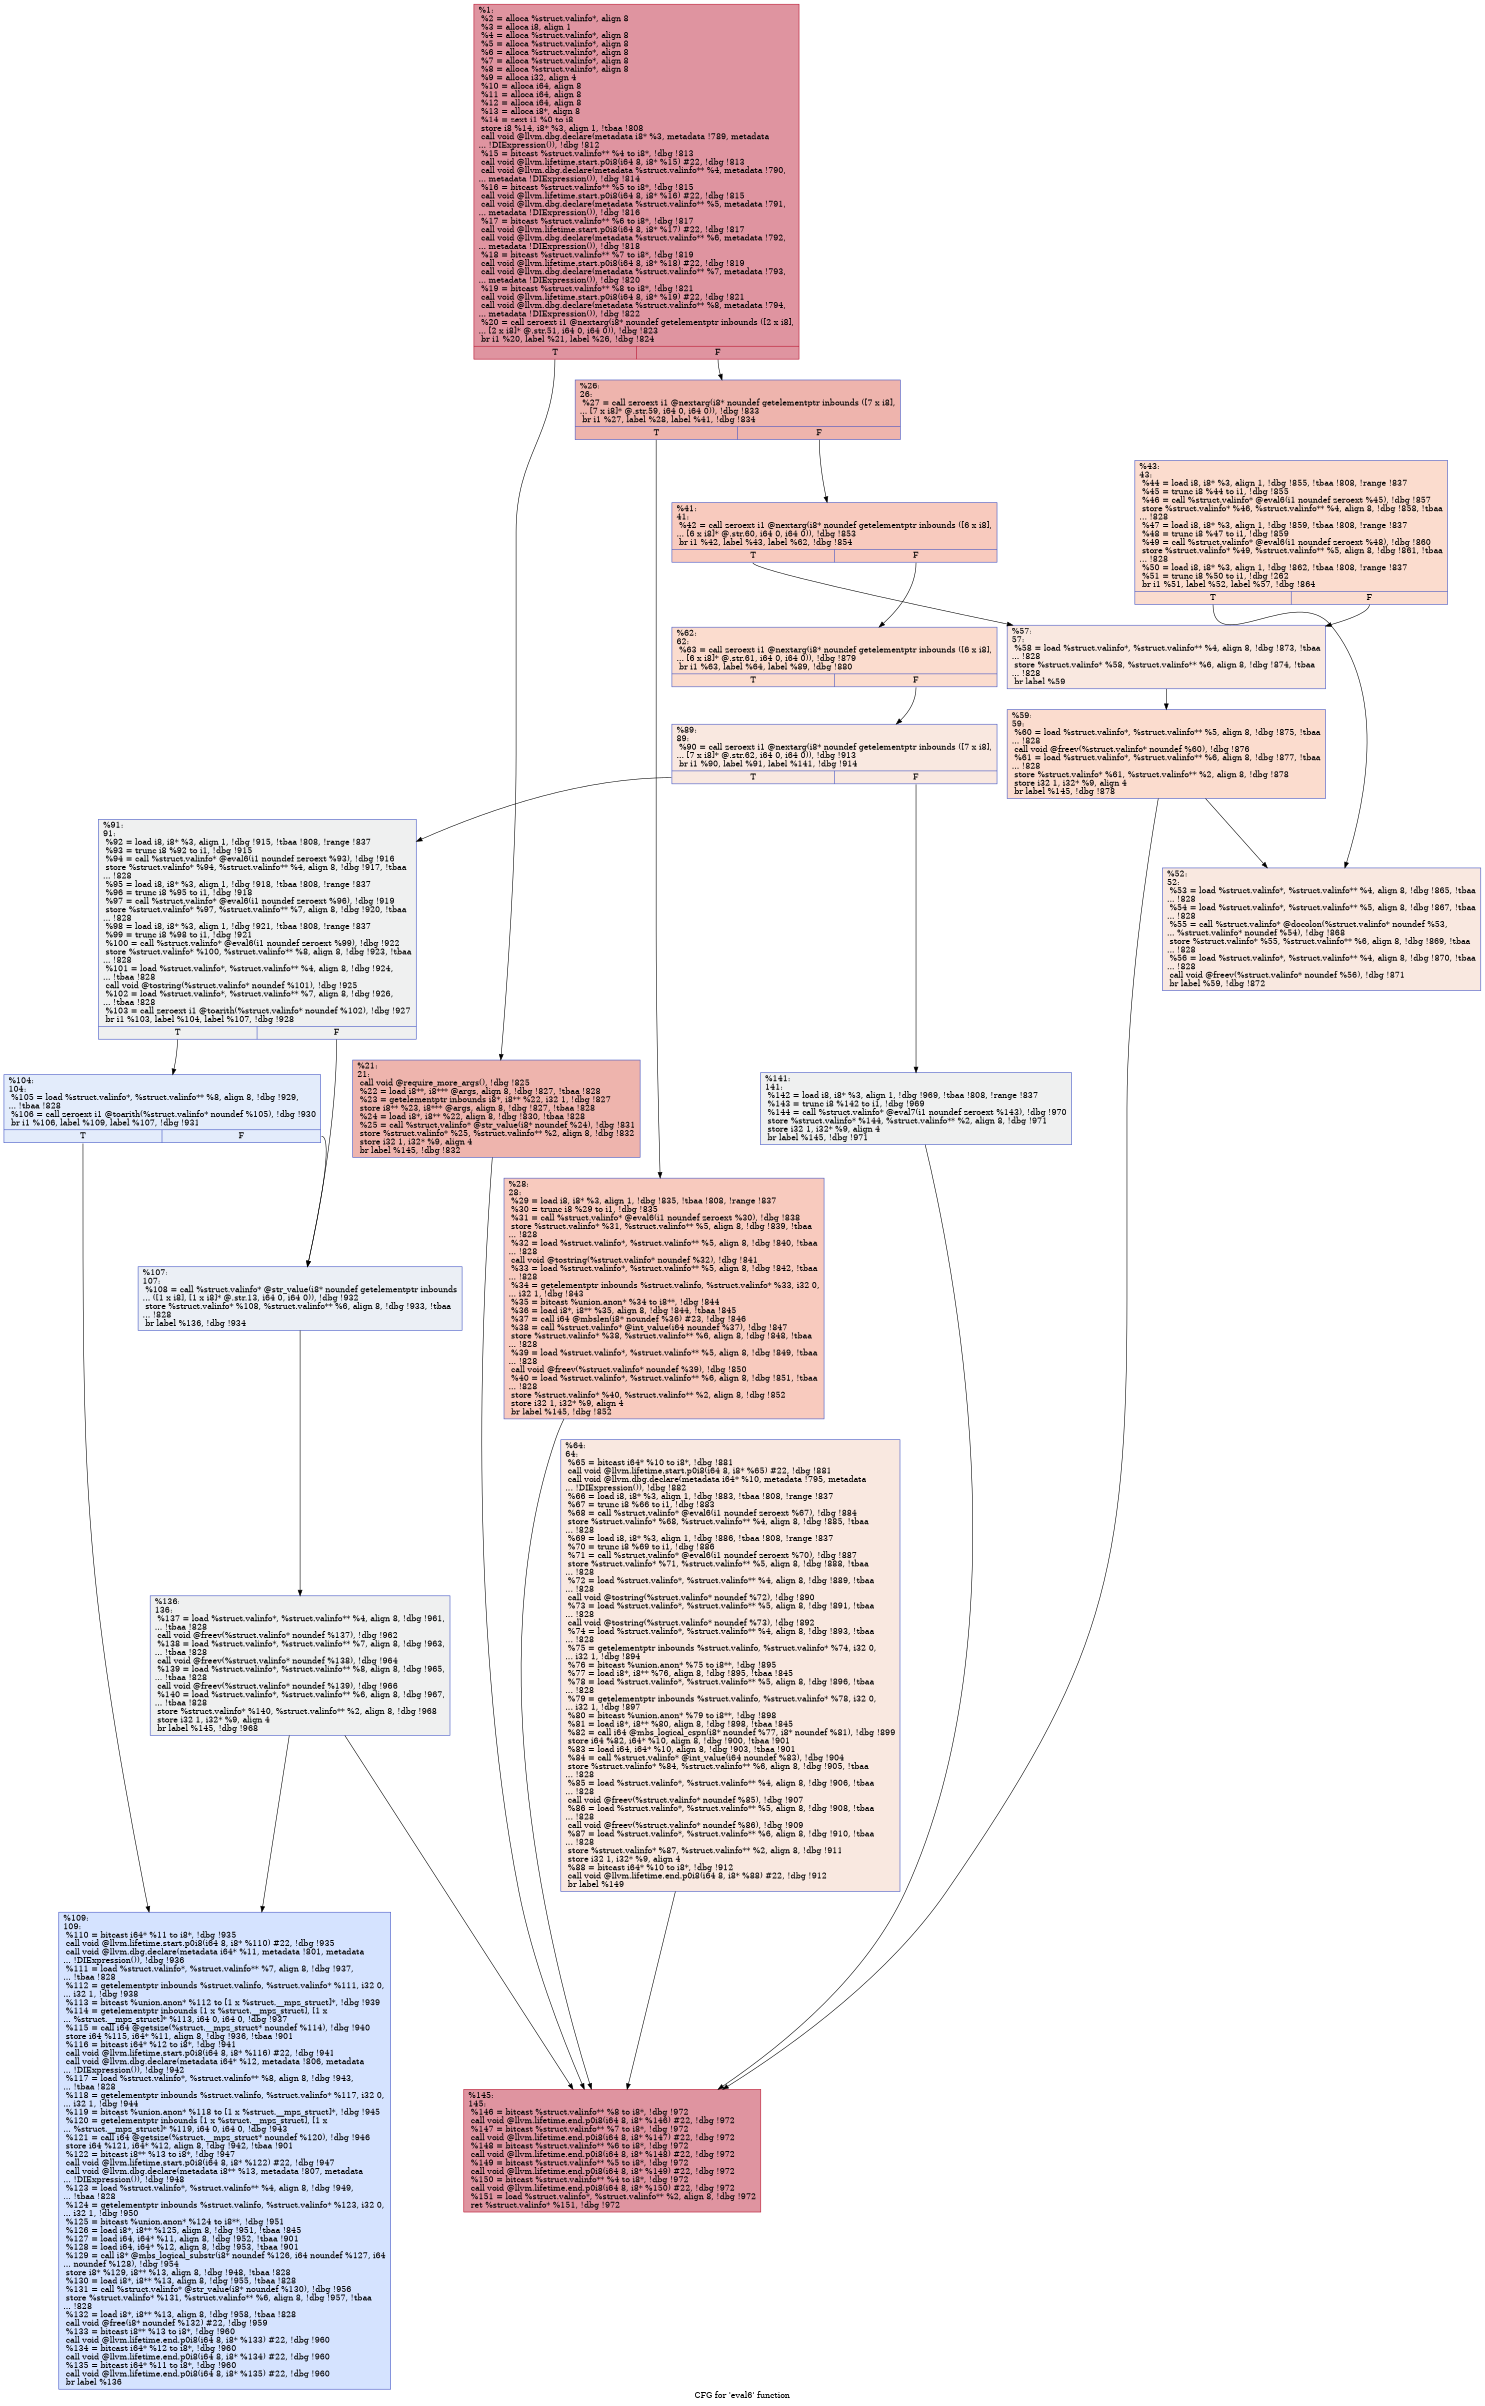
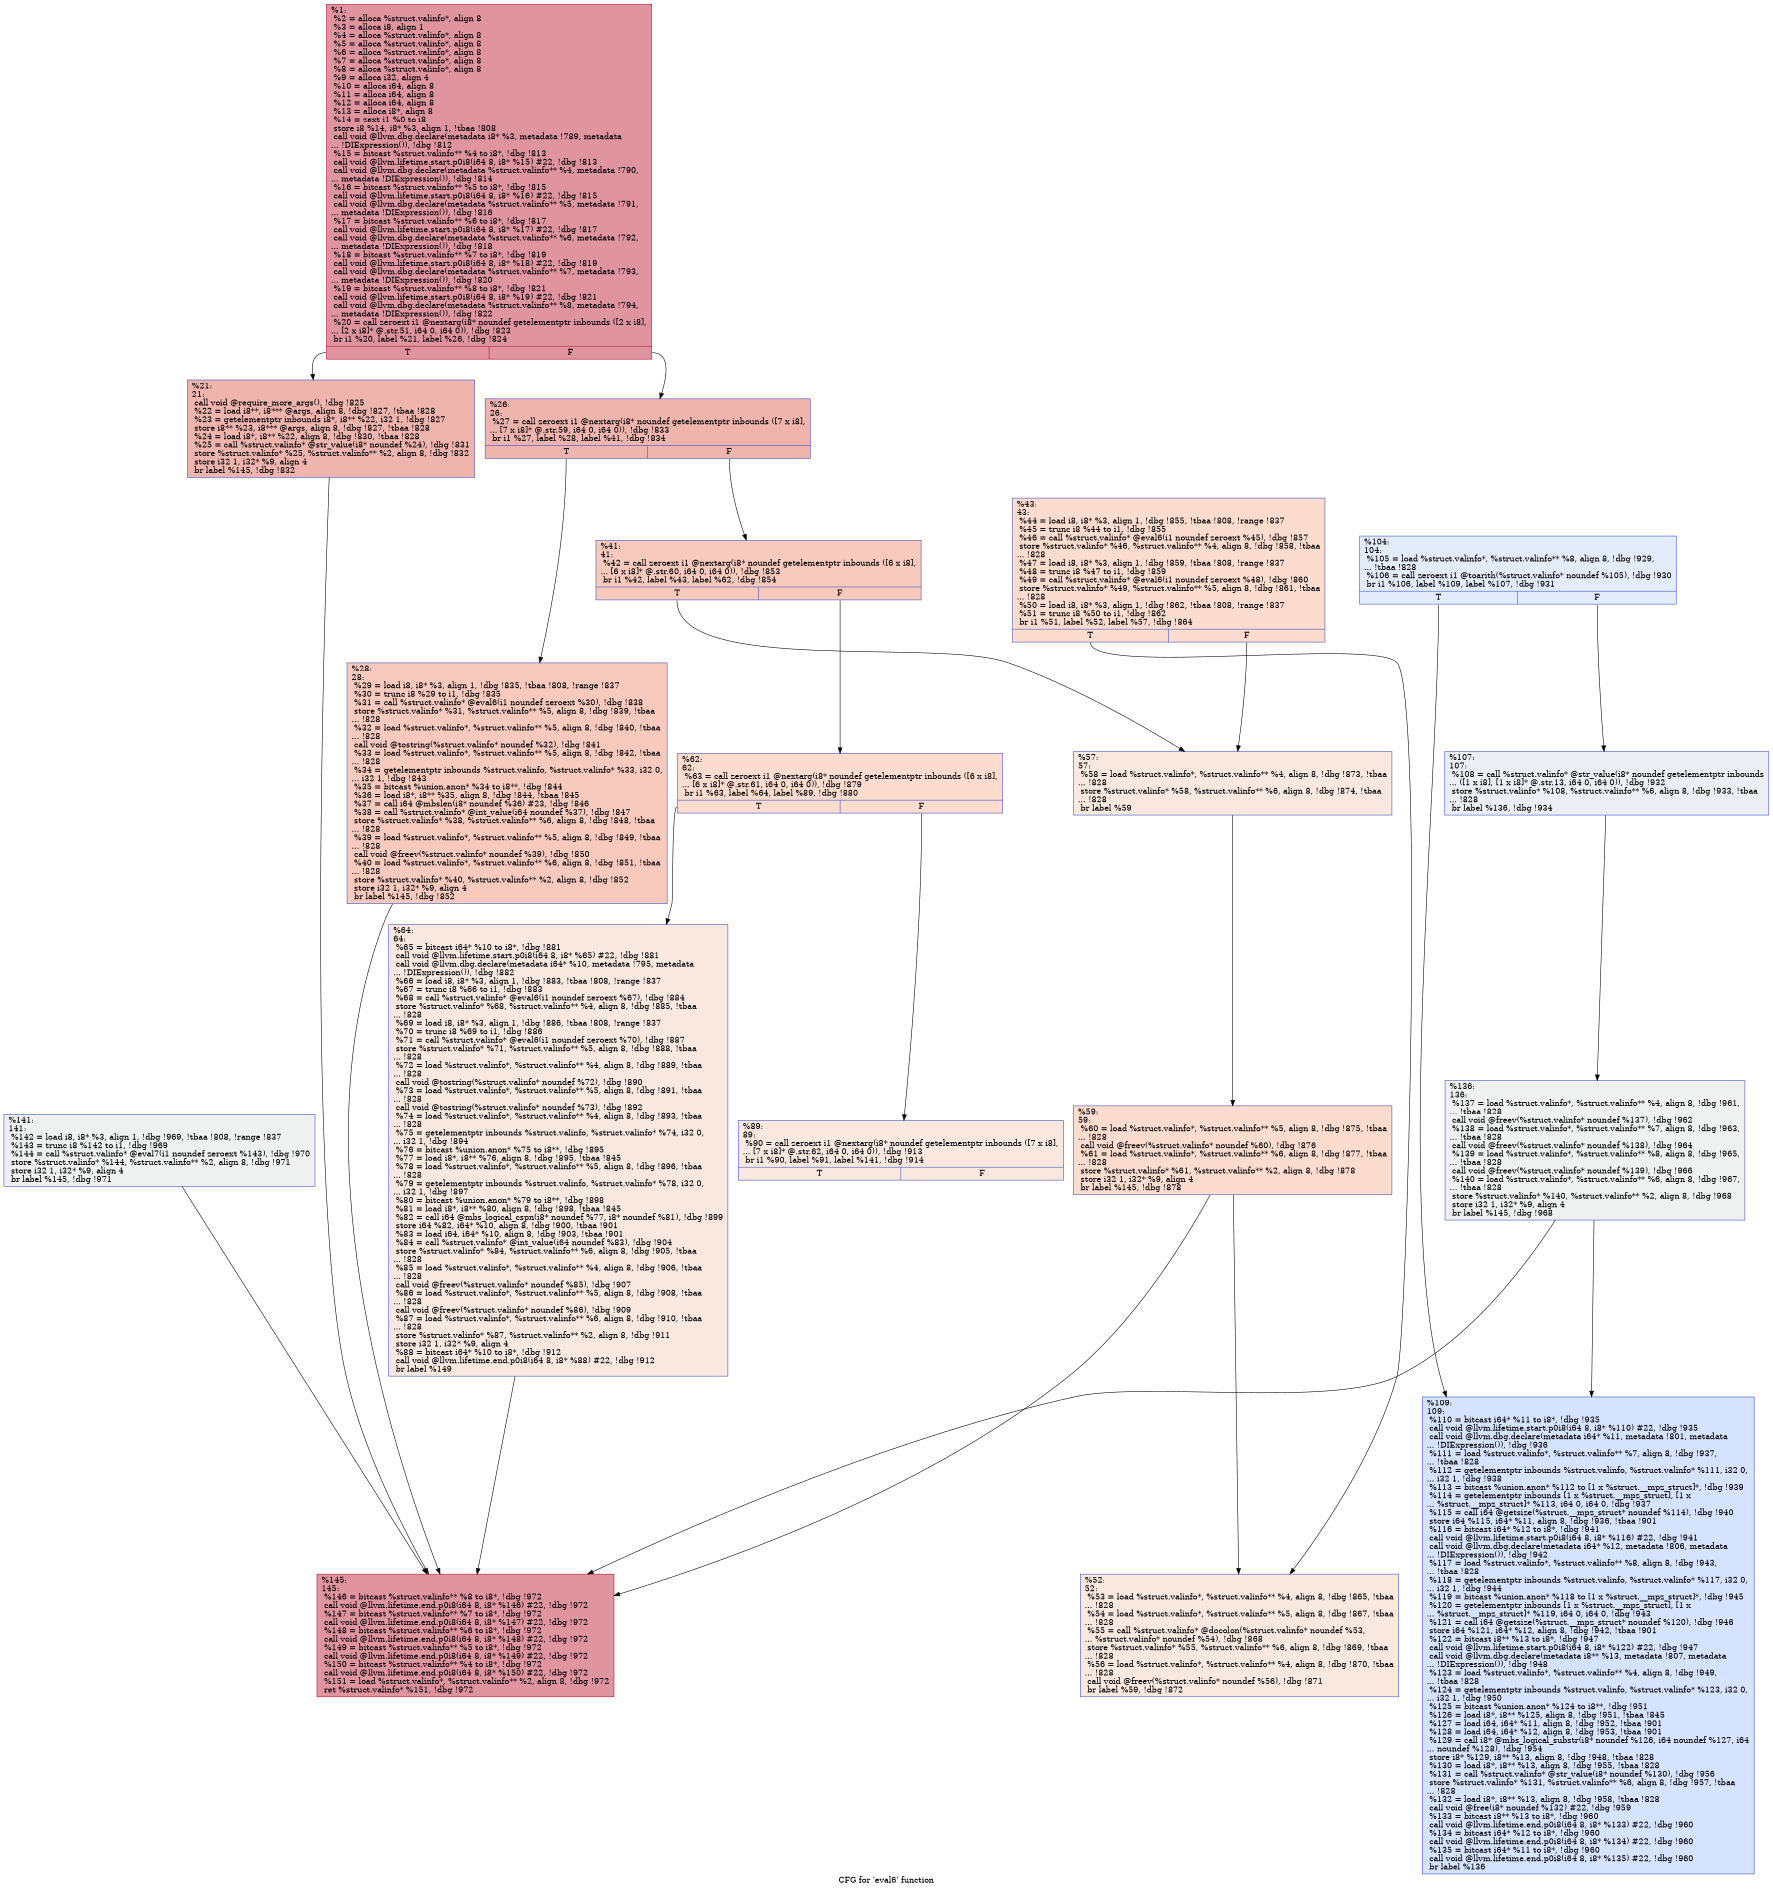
node "%43:": text "%51 = trunc i8 %50 to i1, !dbg !262" -> "%51 = trunc i8 %50 to i1, !dbg !862"
edge "%62:" -> "%64:": added
edge "%89:" -> "%141:": removed
node "%91:": removed
